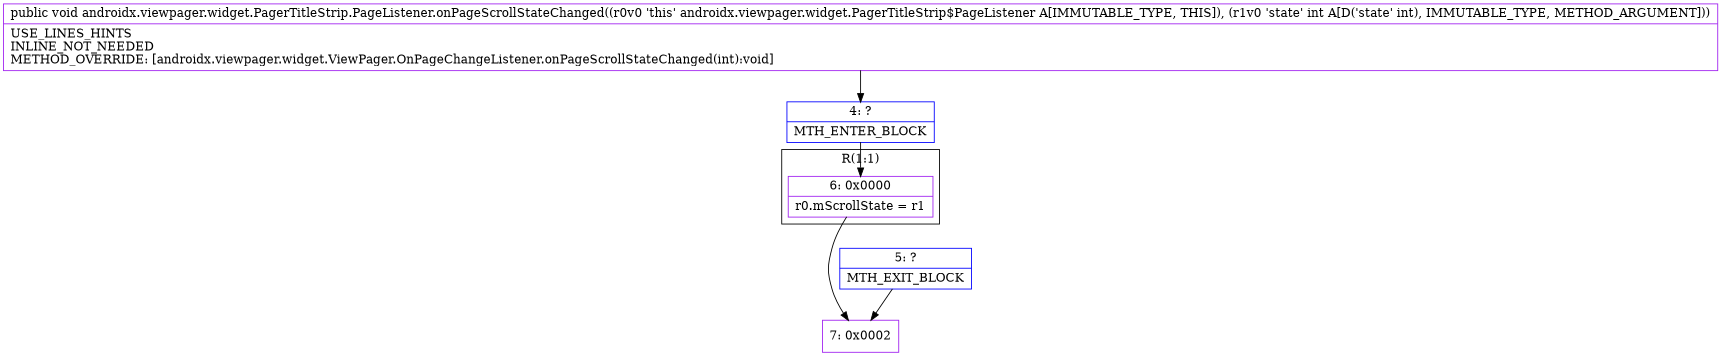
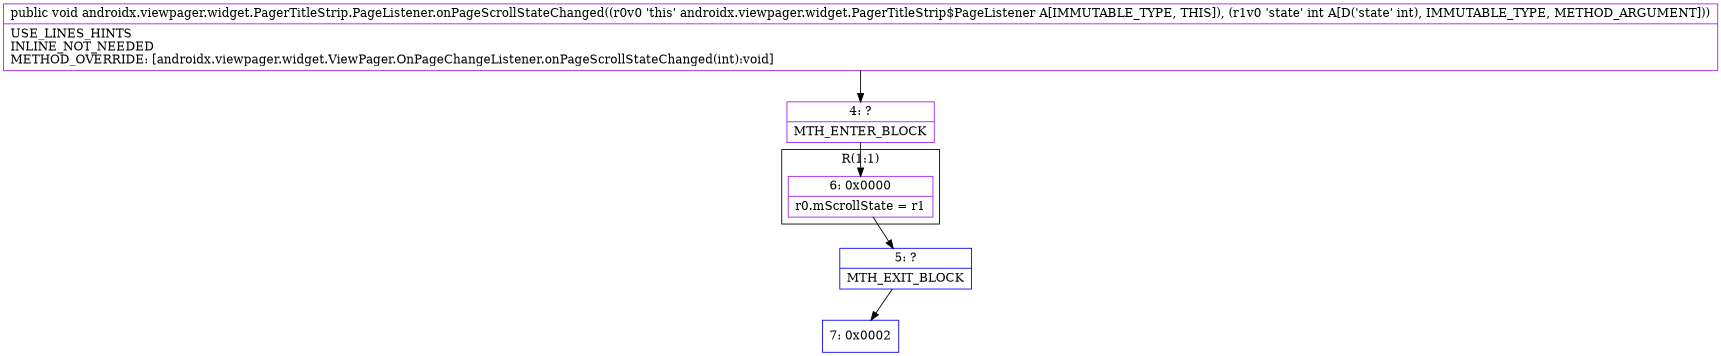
node "4: ?": color blue -> purple
edge "6: 0x0000" -> "7: 0x0002": now "6: 0x0000" -> "5: ?"
node "7: 0x0002": color purple -> blue
